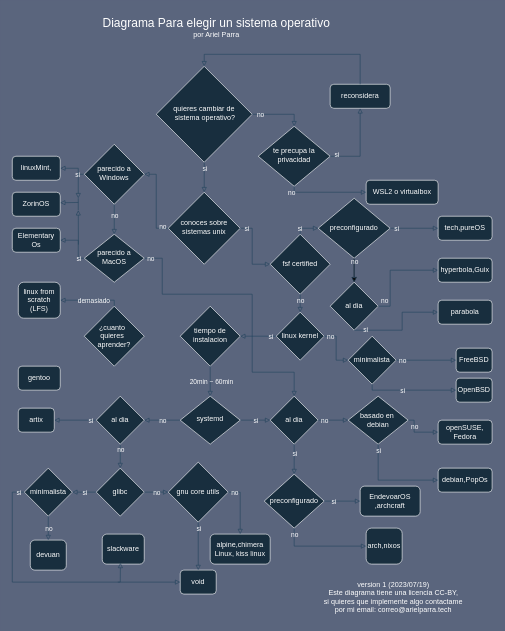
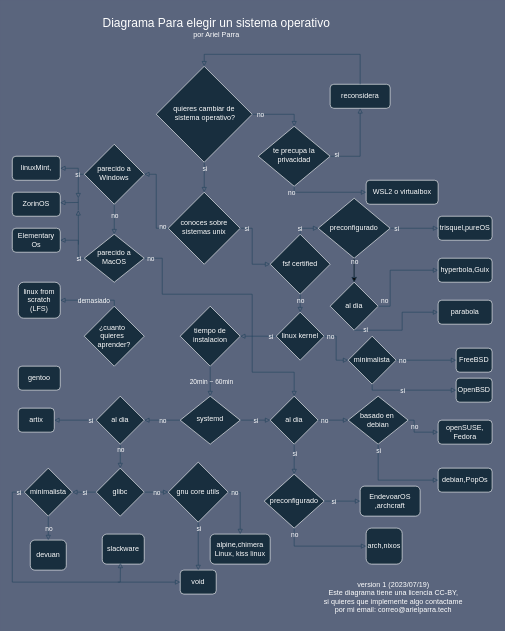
node "tech,pureOS": label "tech,pureOS" -> "trisquel,pureOS"
